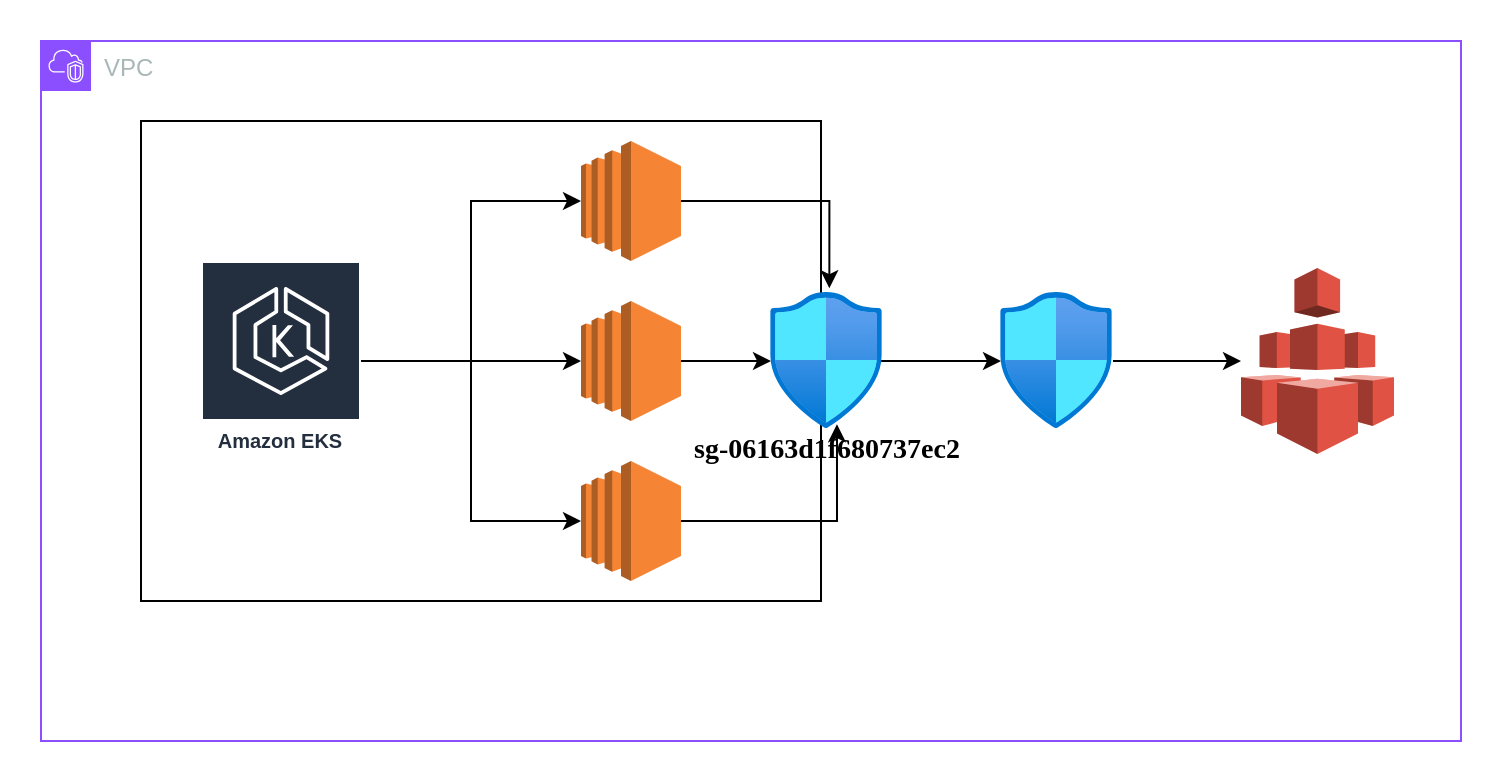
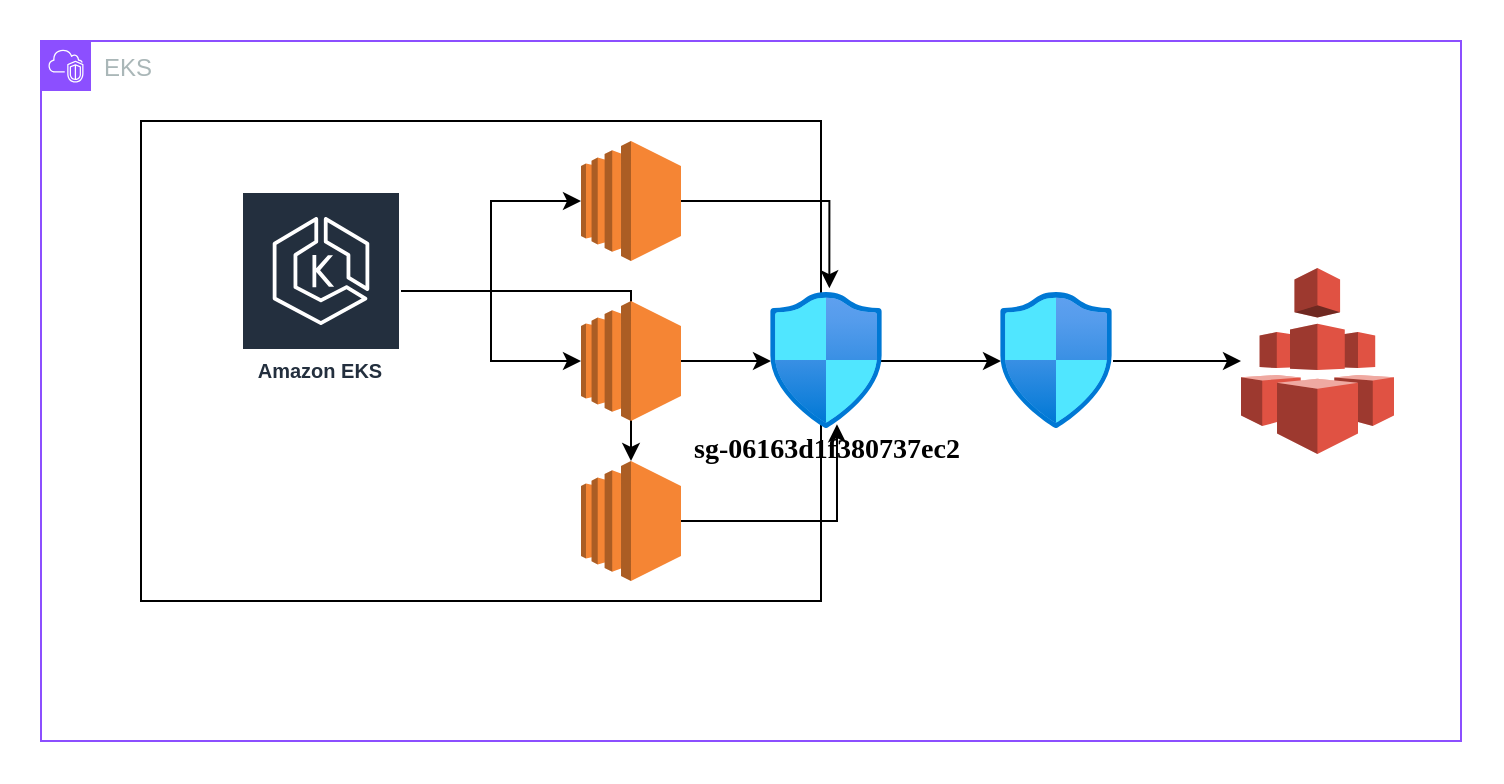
node "VPC": label "VPC" -> "EKS"
node "Amazon EKS": moved (281, 361) -> (321, 291)
node "sg-06163d1f680737ec2": label "sg-06163d1f680737ec2" -> "sg-06163d1f380737ec2"
